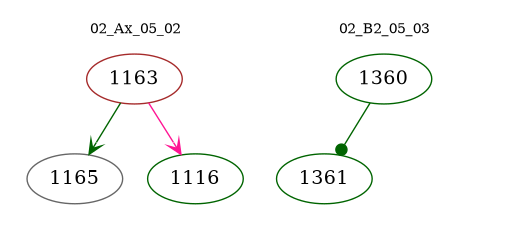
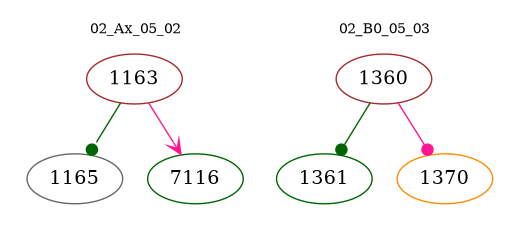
cluster "02_B2_05_03": label "02_B2_05_03" -> "02_B0_05_03"
node "1360": color darkgreen -> brown
edge "1163" -> "1165": arrowhead vee -> dot
node "1116": label "1116" -> "7116"
node "1370": added
